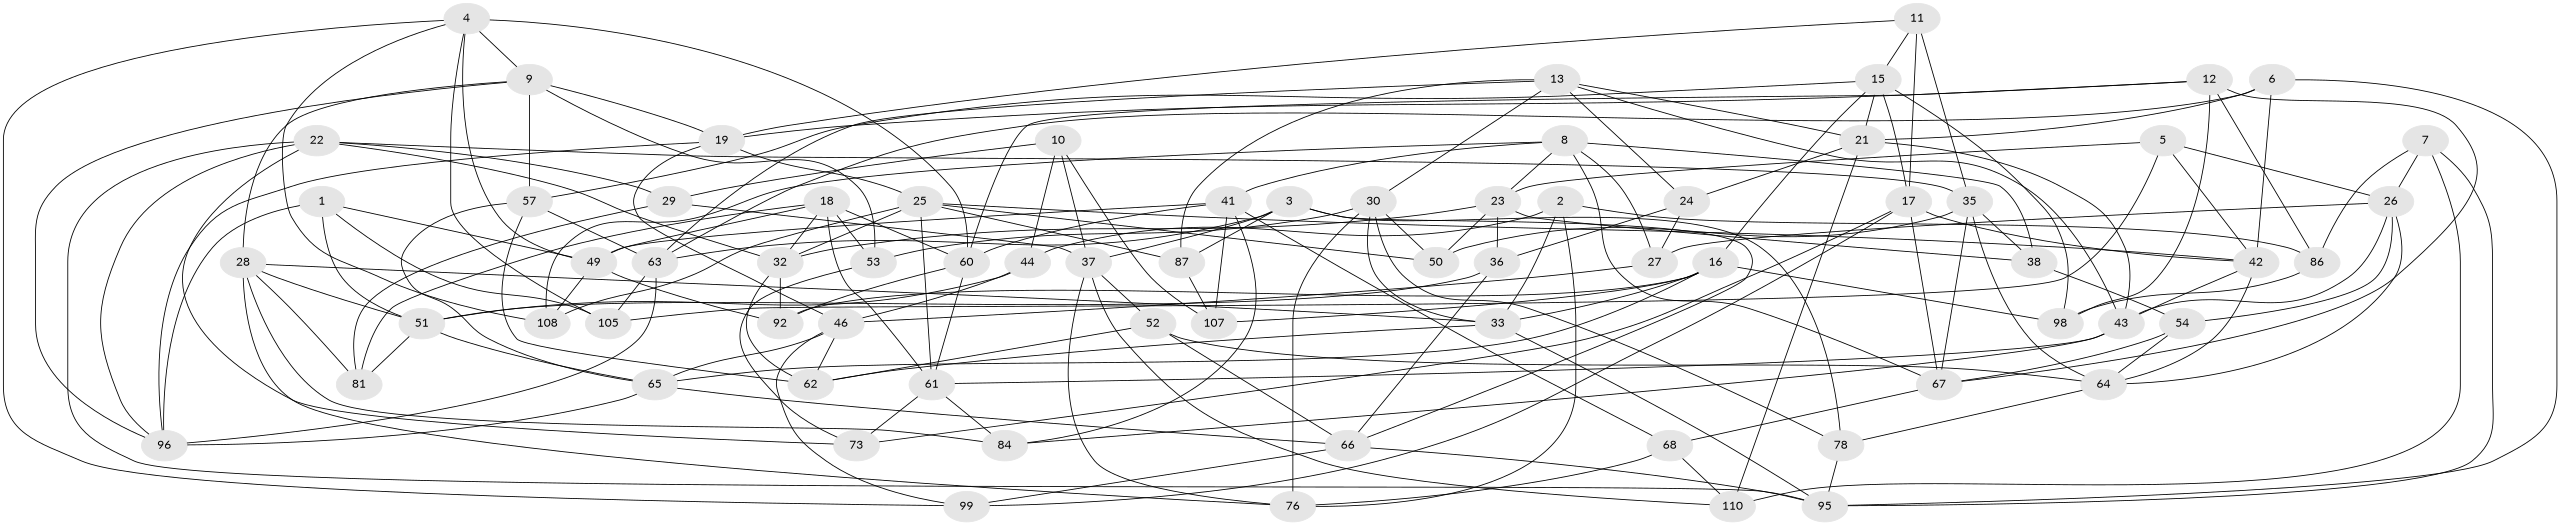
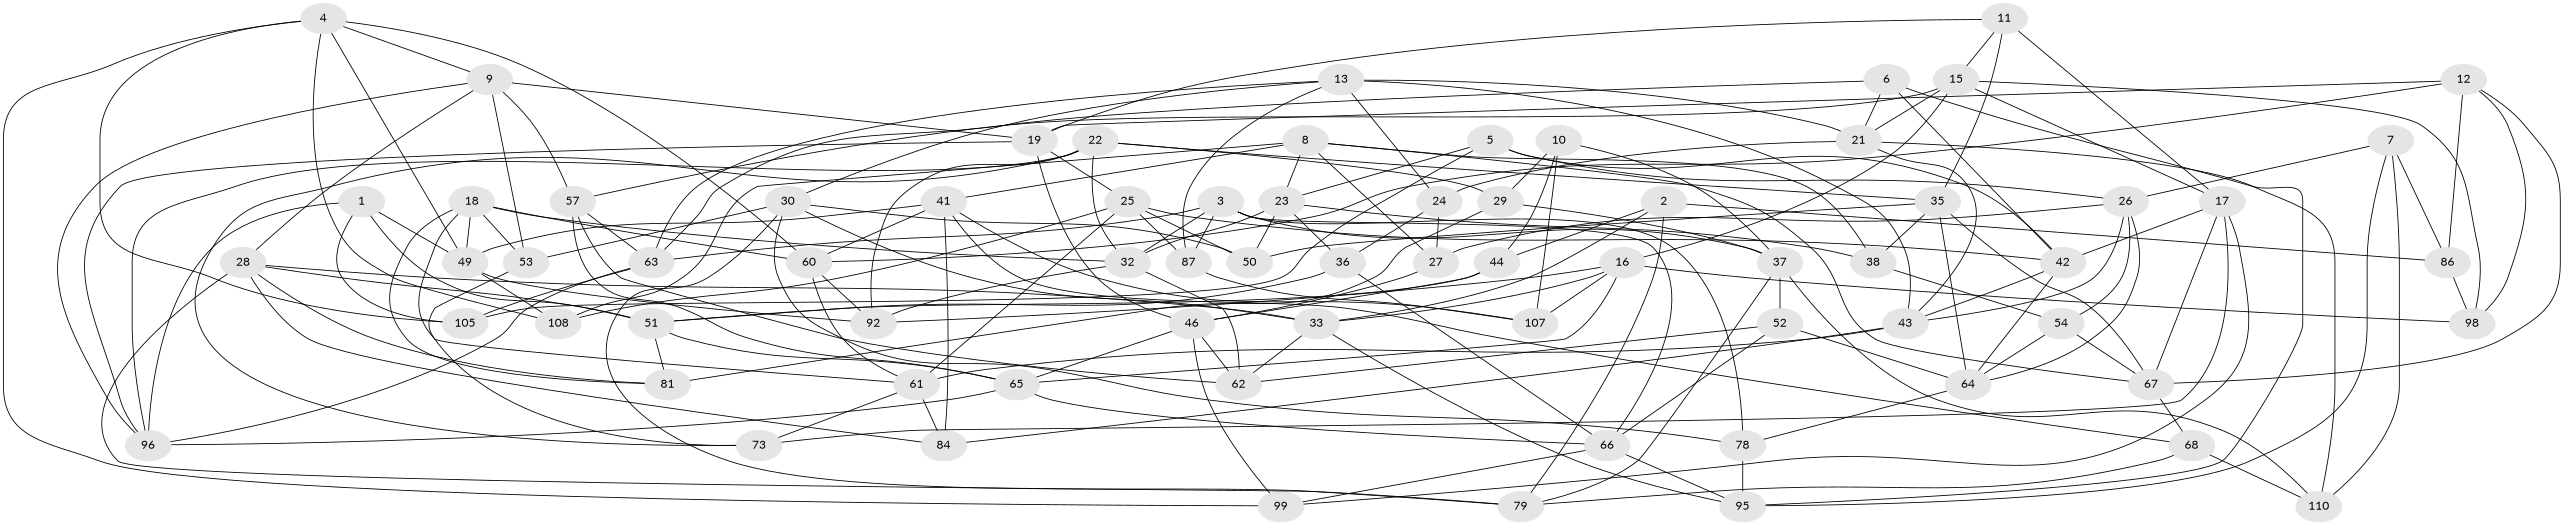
edge "25" -- "32": now "3" -- "32"
edge "22" -- "95": now "22" -- "92"
node "76": label "76" -> "79"
